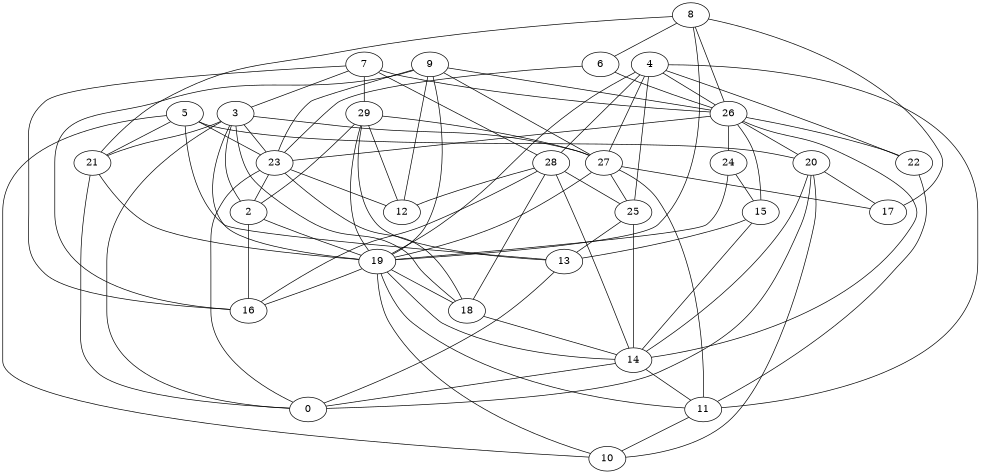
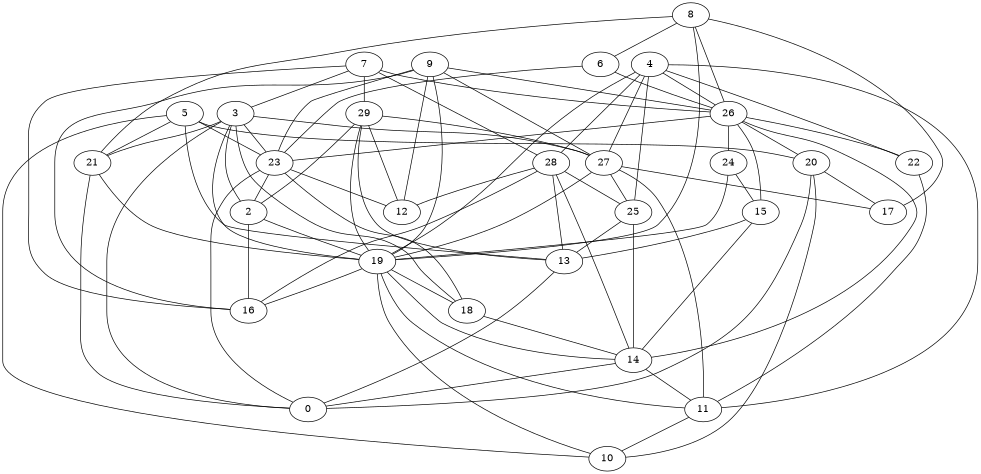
edge "28" -- "18": now "28" -- "13"
edge "20" -- "14": removed
